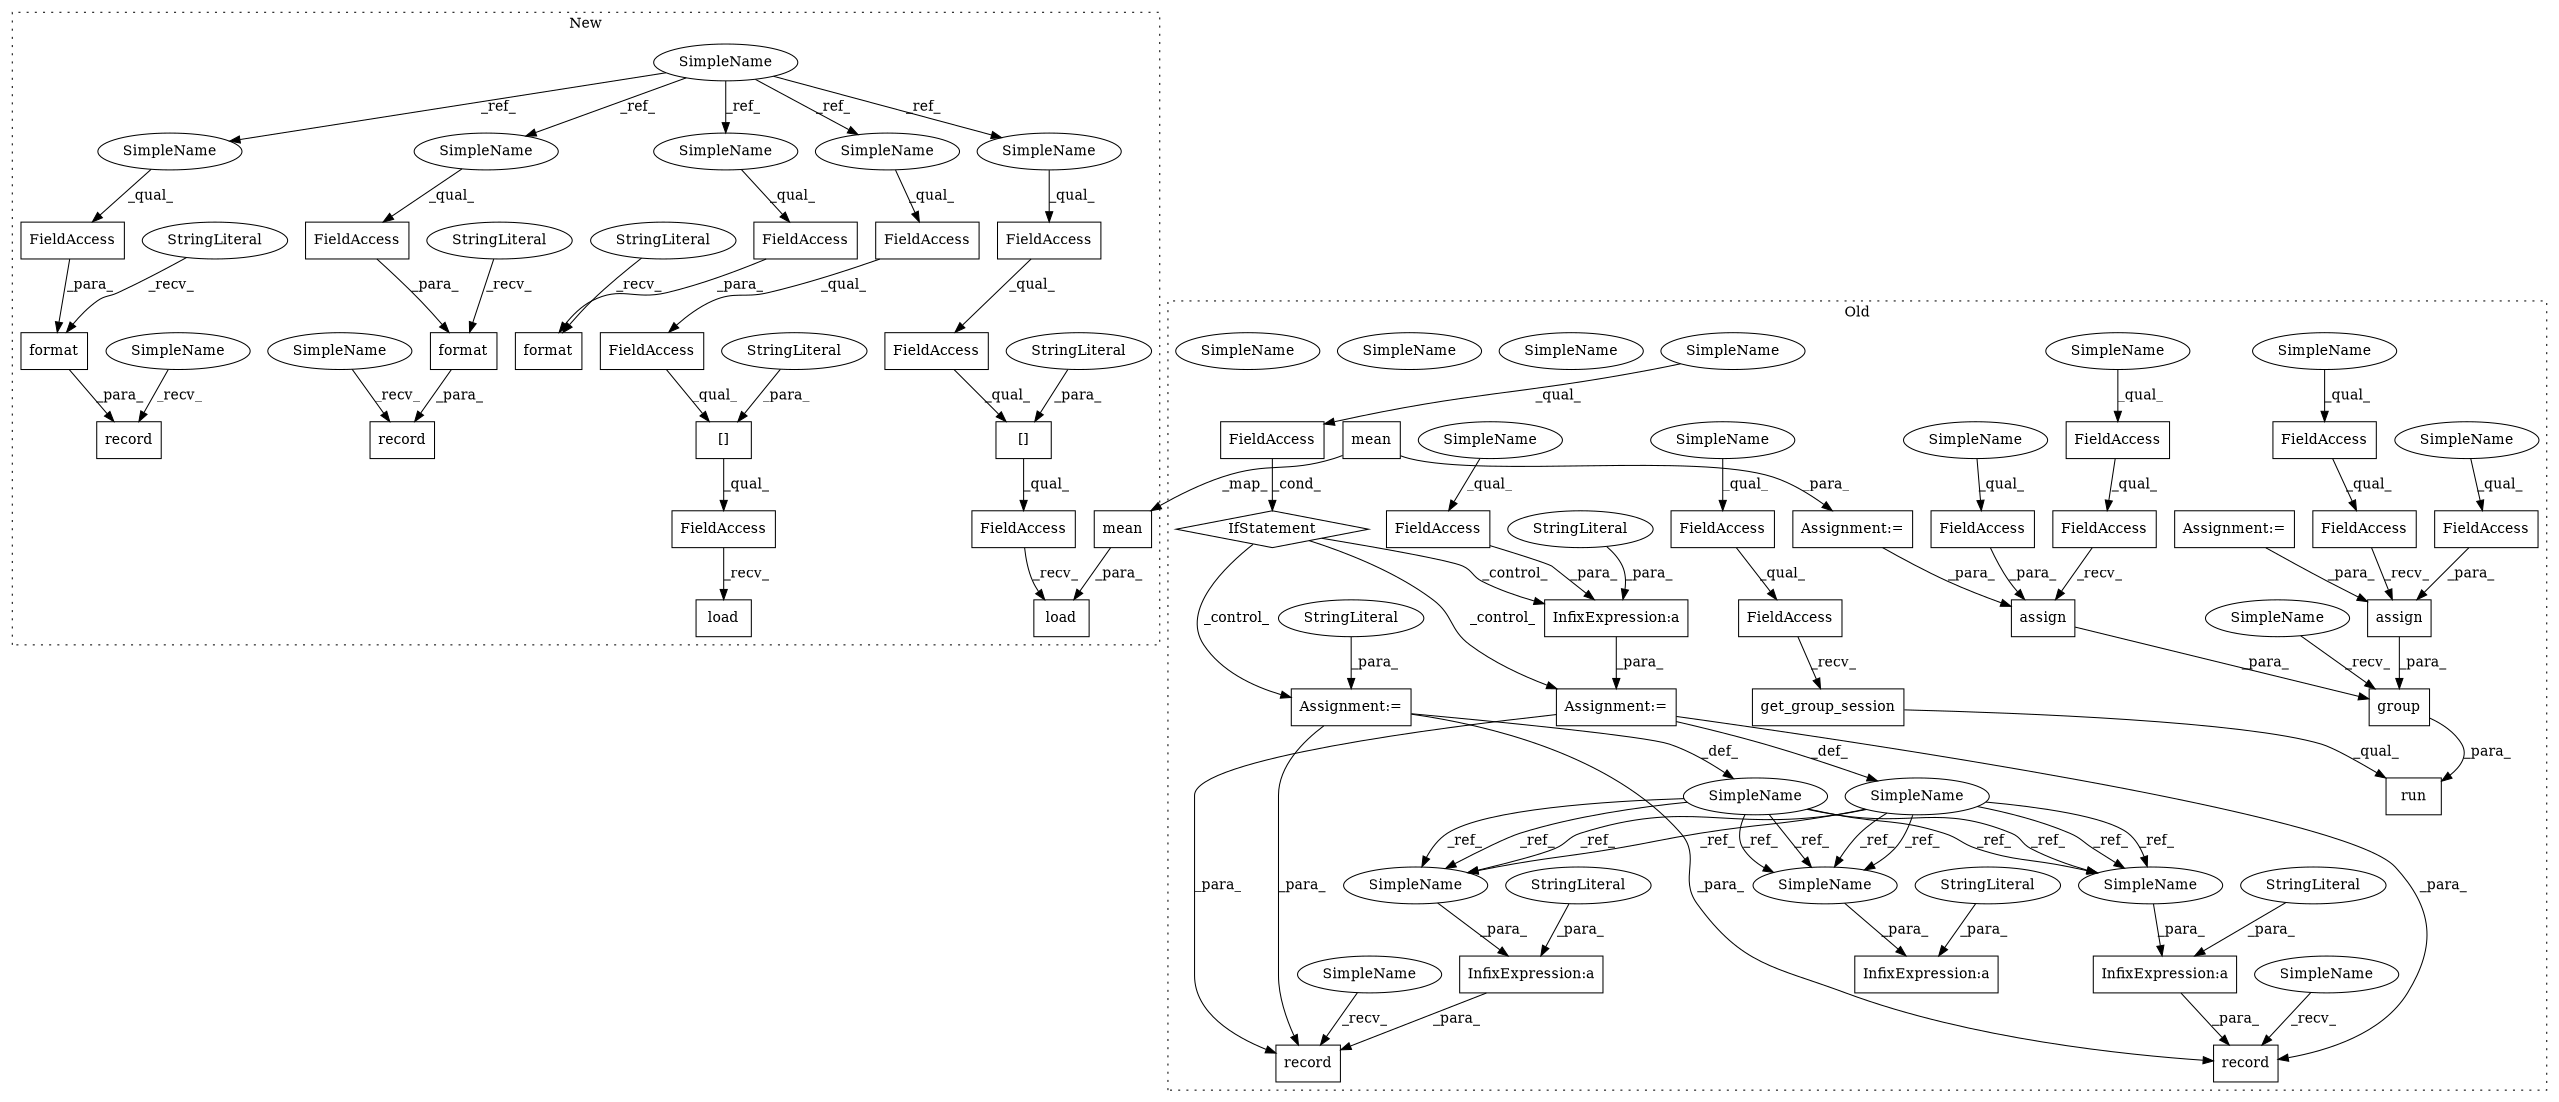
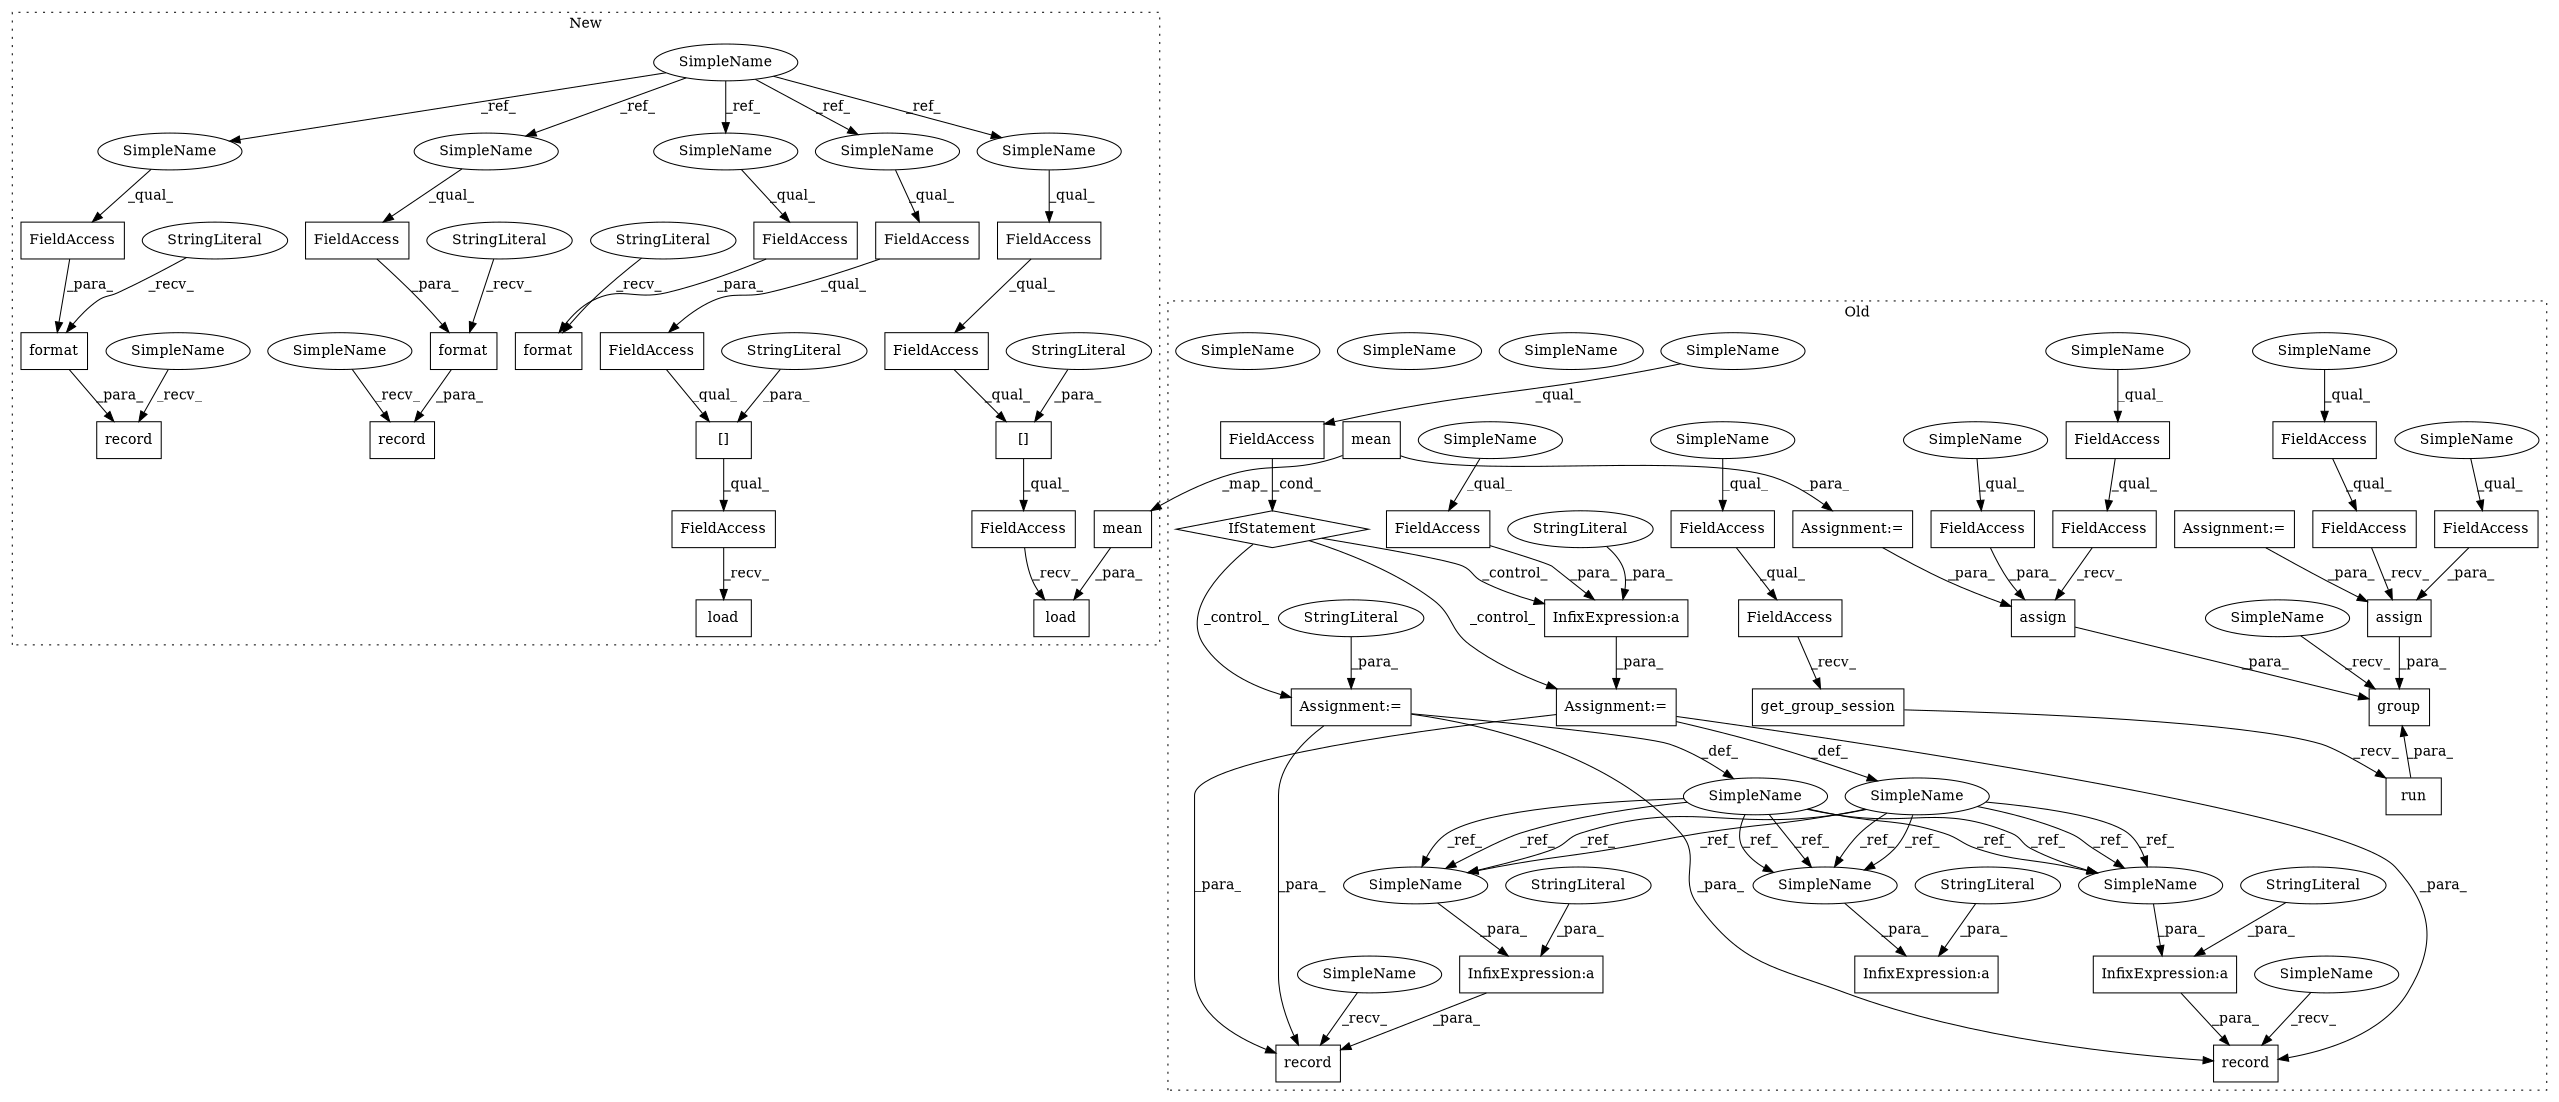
edge "group" -> "run": reversed
edge "get_group_session" -> "run": label "_qual_" -> "_recv_"
